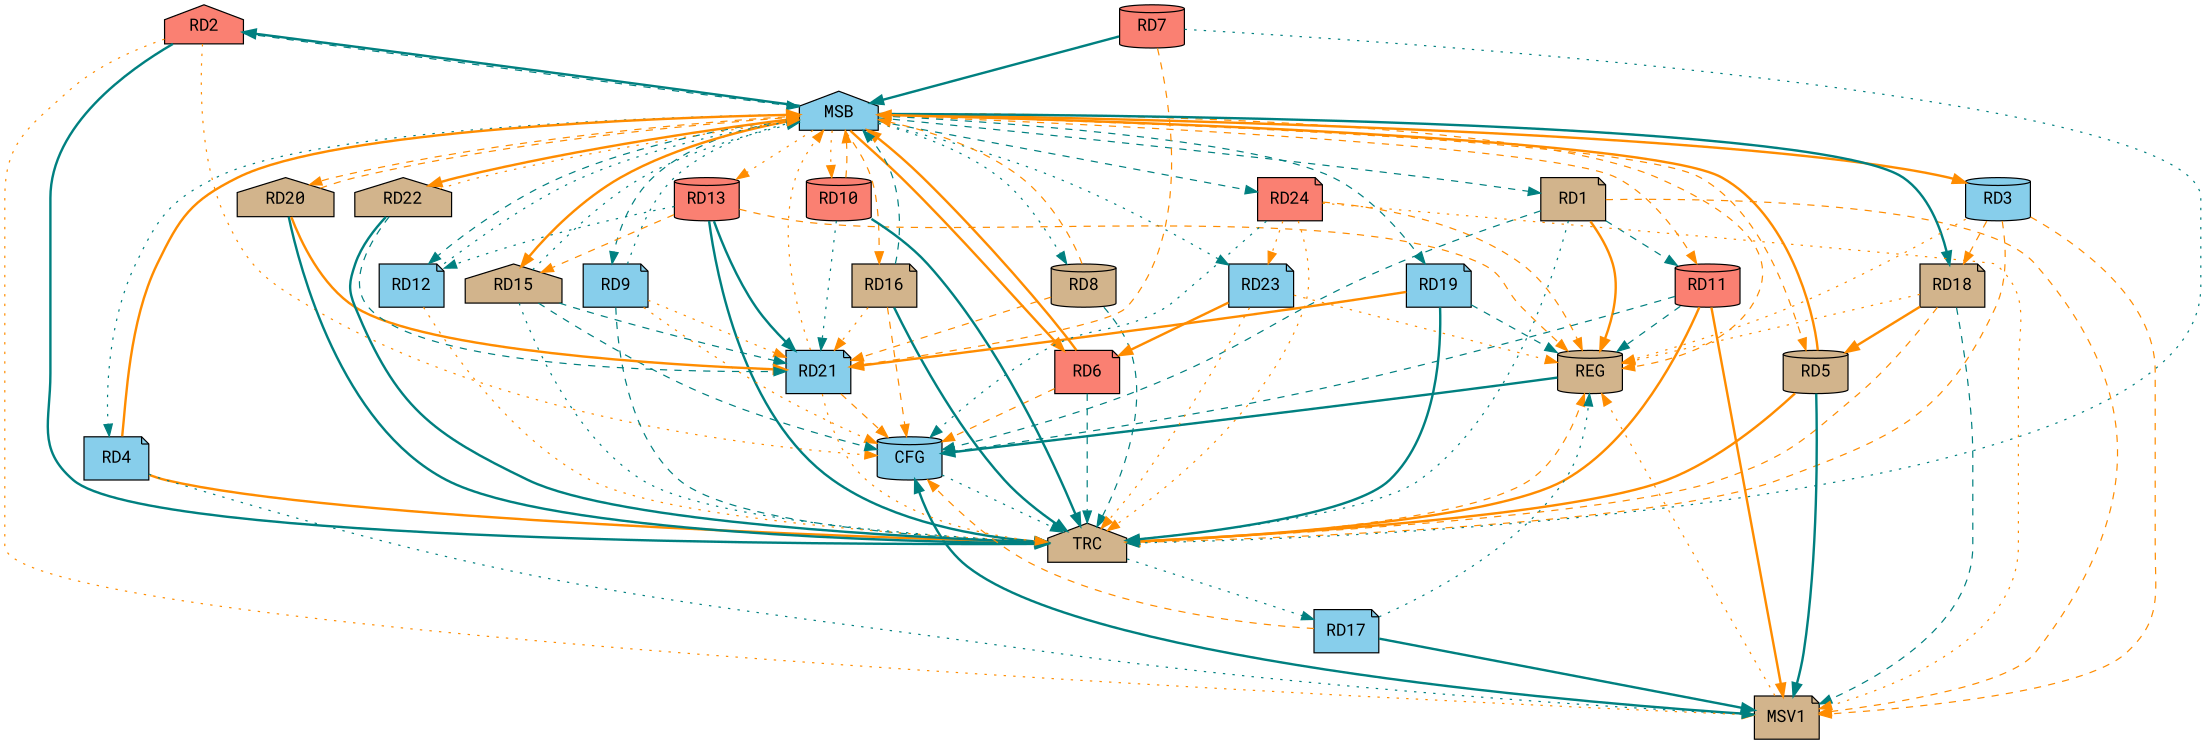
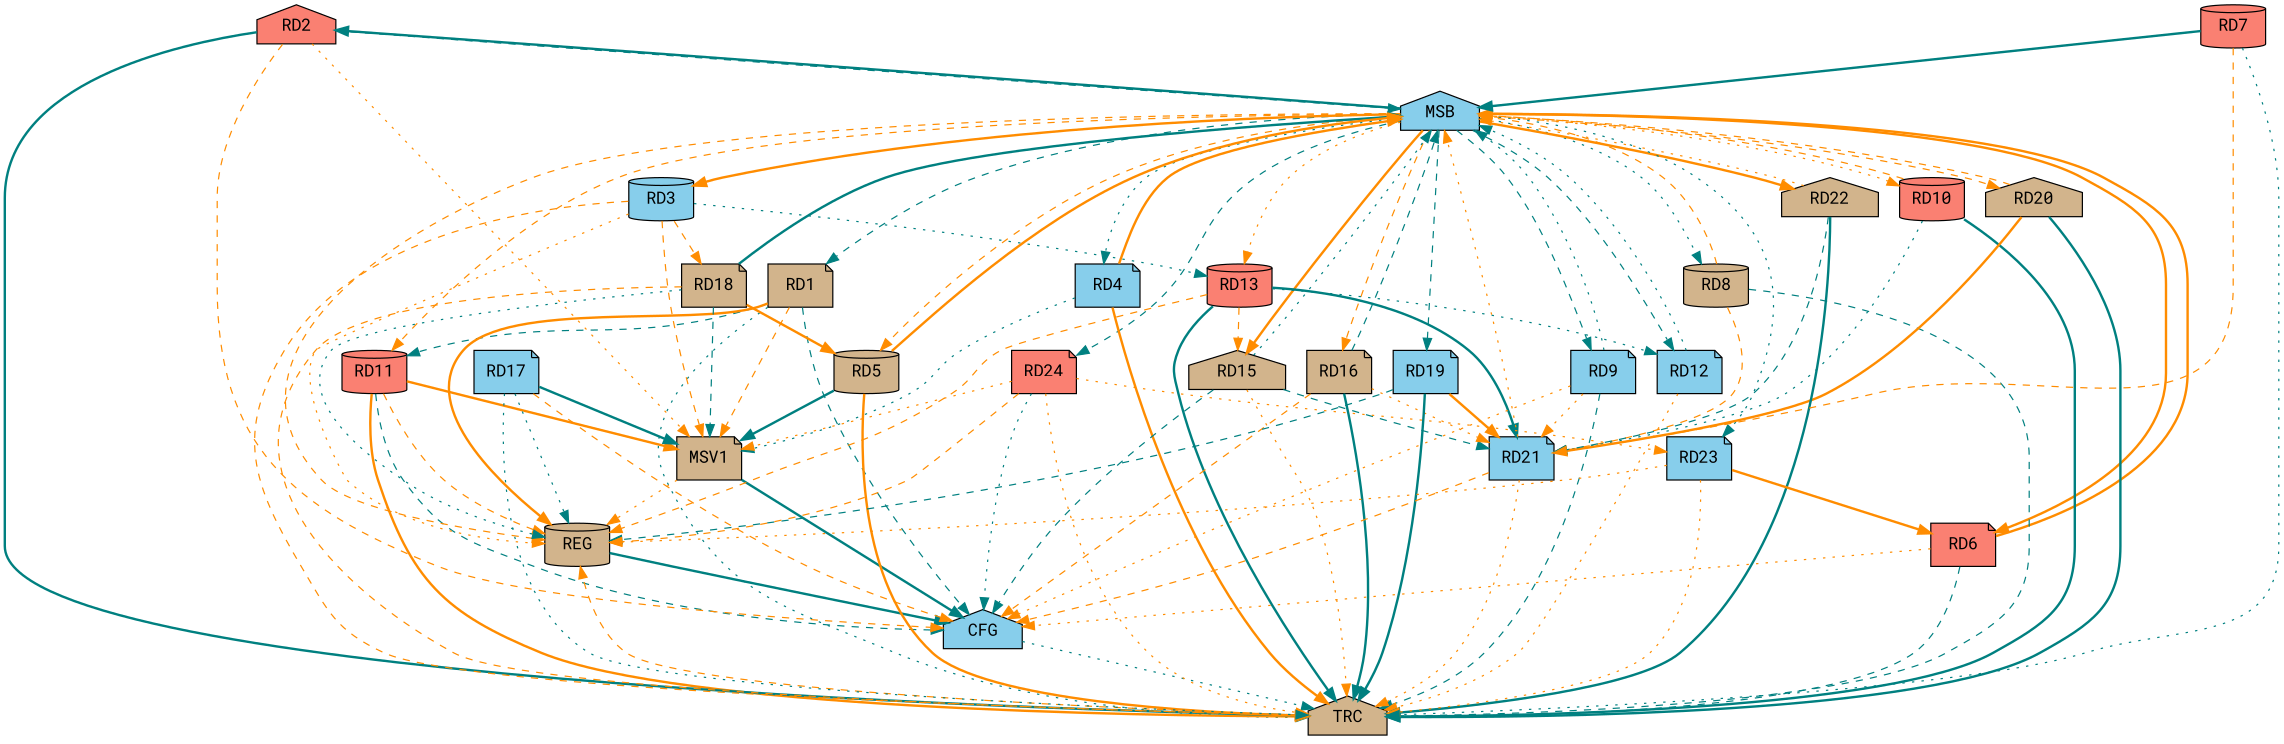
edge "MSB" -> "RD18": reversed
edge "RD3" -> "RD13": added
edge "RD11" -> "REG": color teal -> darkorange
edge "RD18" -> "REG": color darkorange -> teal
edge "RD2" -> "CFG": style dotted -> dashed
edge "RD6" -> "CFG": style dashed -> dotted
node "CFG": shape cylinder -> house
edge "RD15" -> "TRC": color teal -> darkorange
edge "TRC" -> "RD17": reversed
